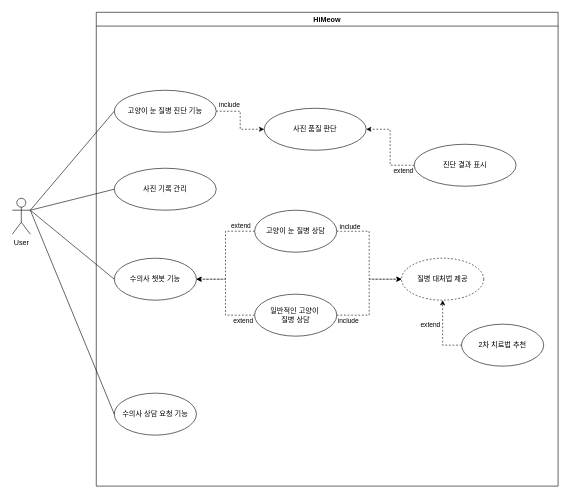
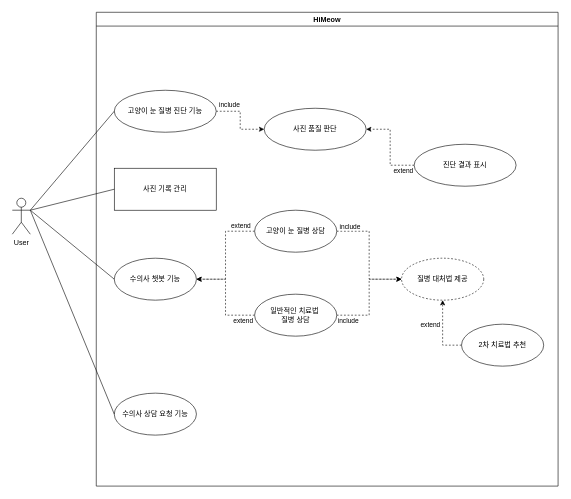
node "사진 기록 관리": shape ellipse -> rectangle
node "일반적인 고양이 질병 상담": label "일반적인 고양이 질병 상담" -> "일반적인 치료법 질병 상담"
